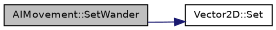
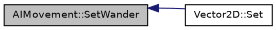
edge "AIMovement::SetWander" -> "Vector2D::Set": reversed
